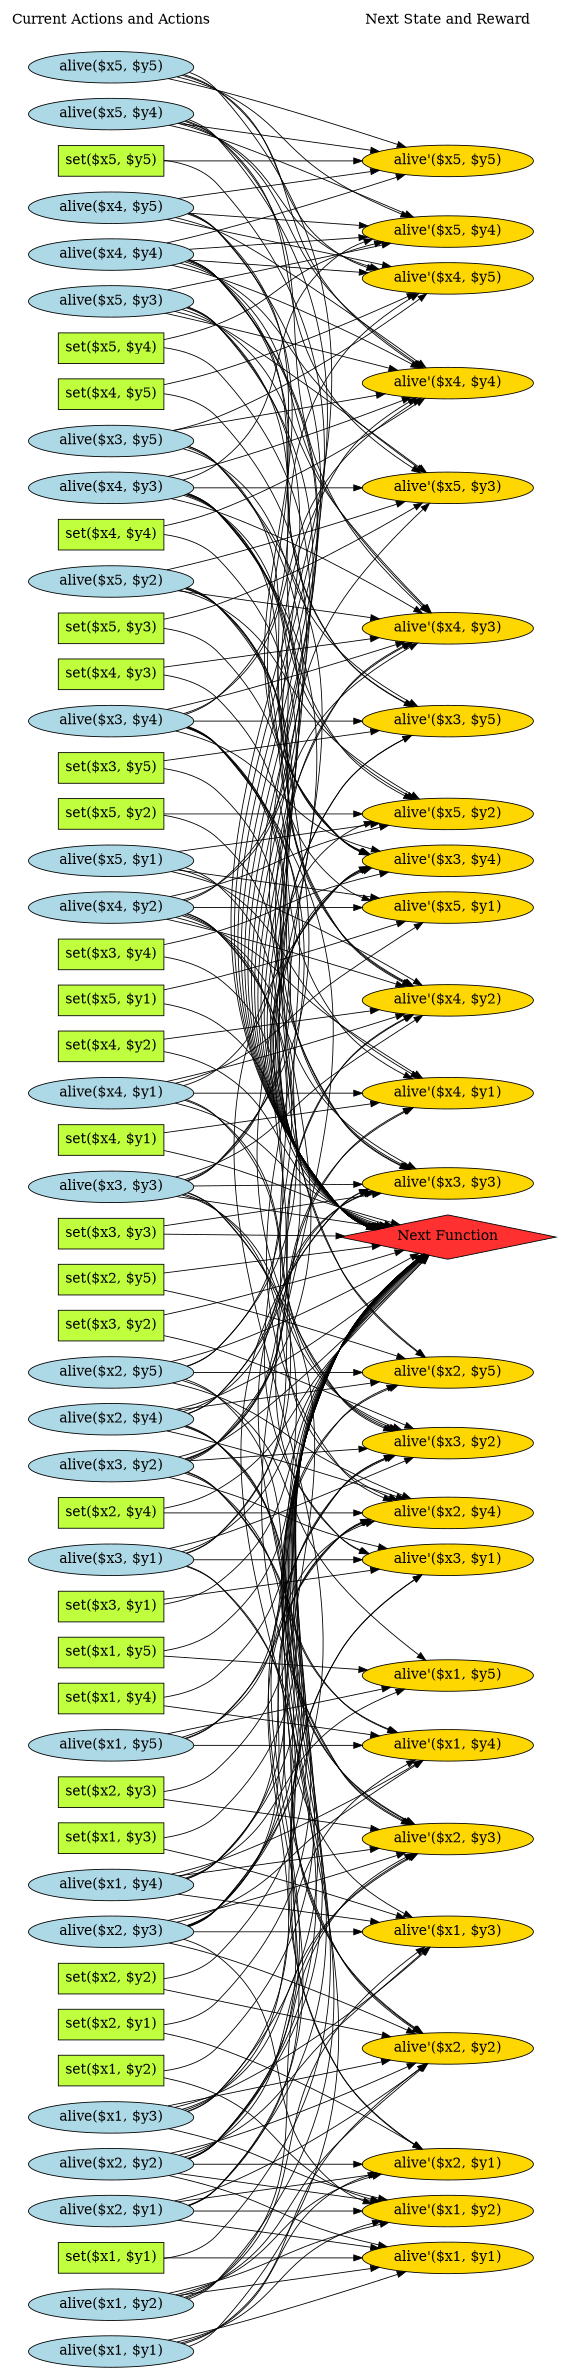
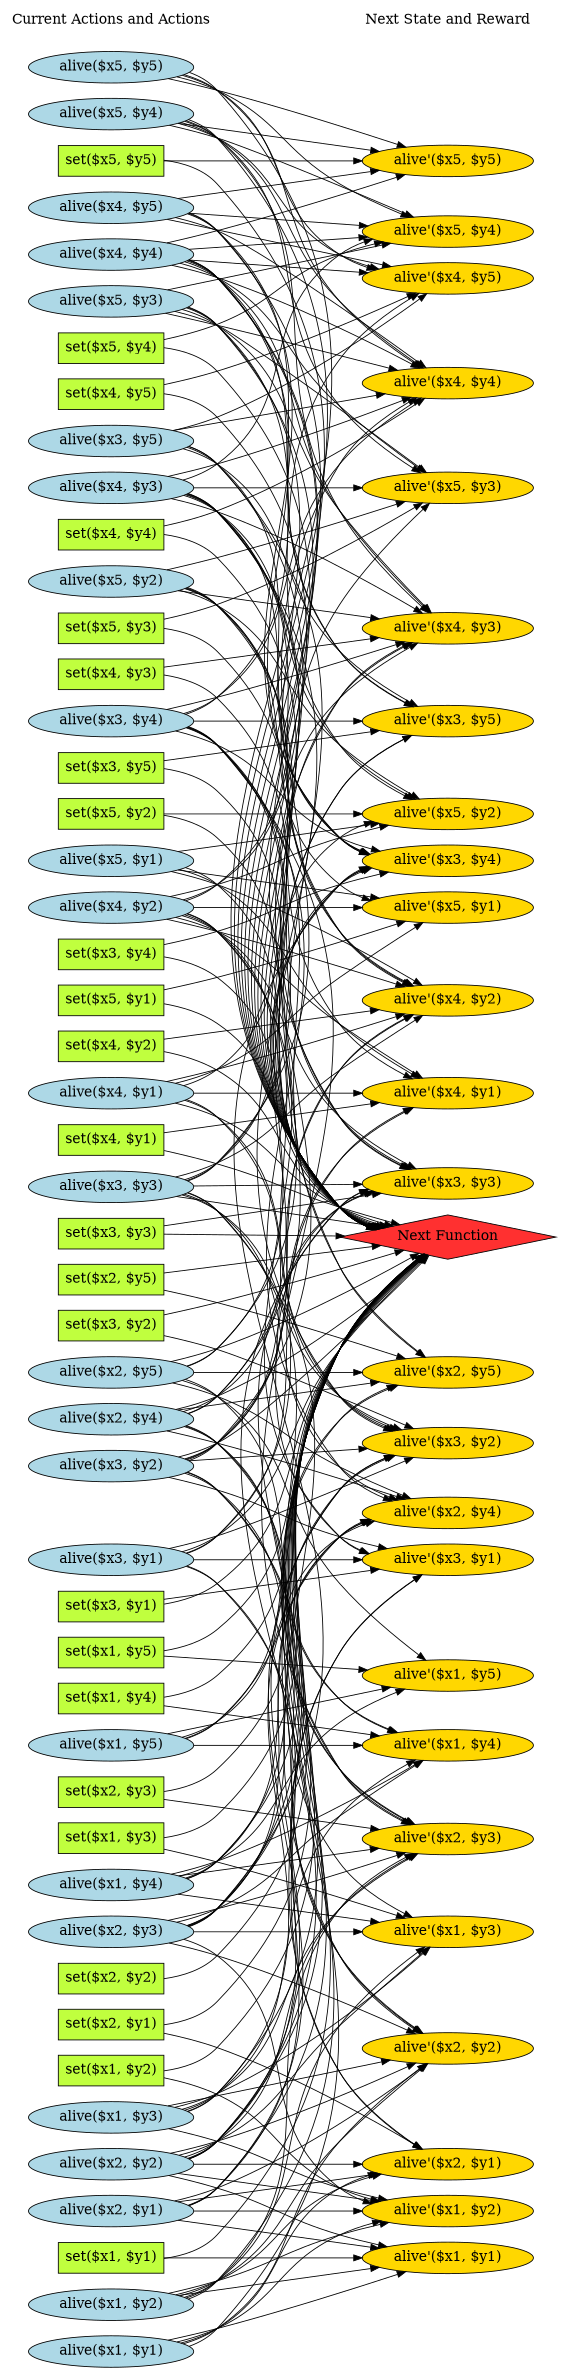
node "set($x2, $y4)": removed
edge "set($x2, $y2)" -> "alive'($x2, $y2)": removed
